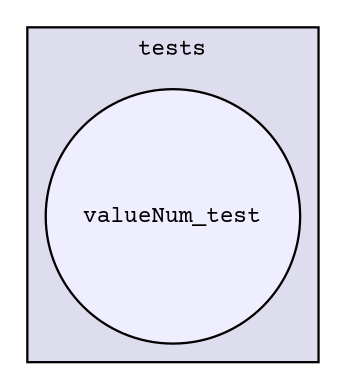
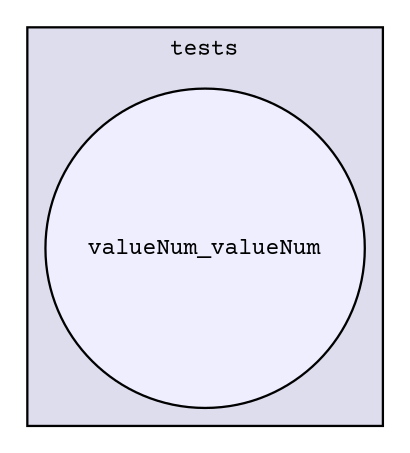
node "valueNum_test": label "valueNum_test" -> "valueNum_valueNum"
